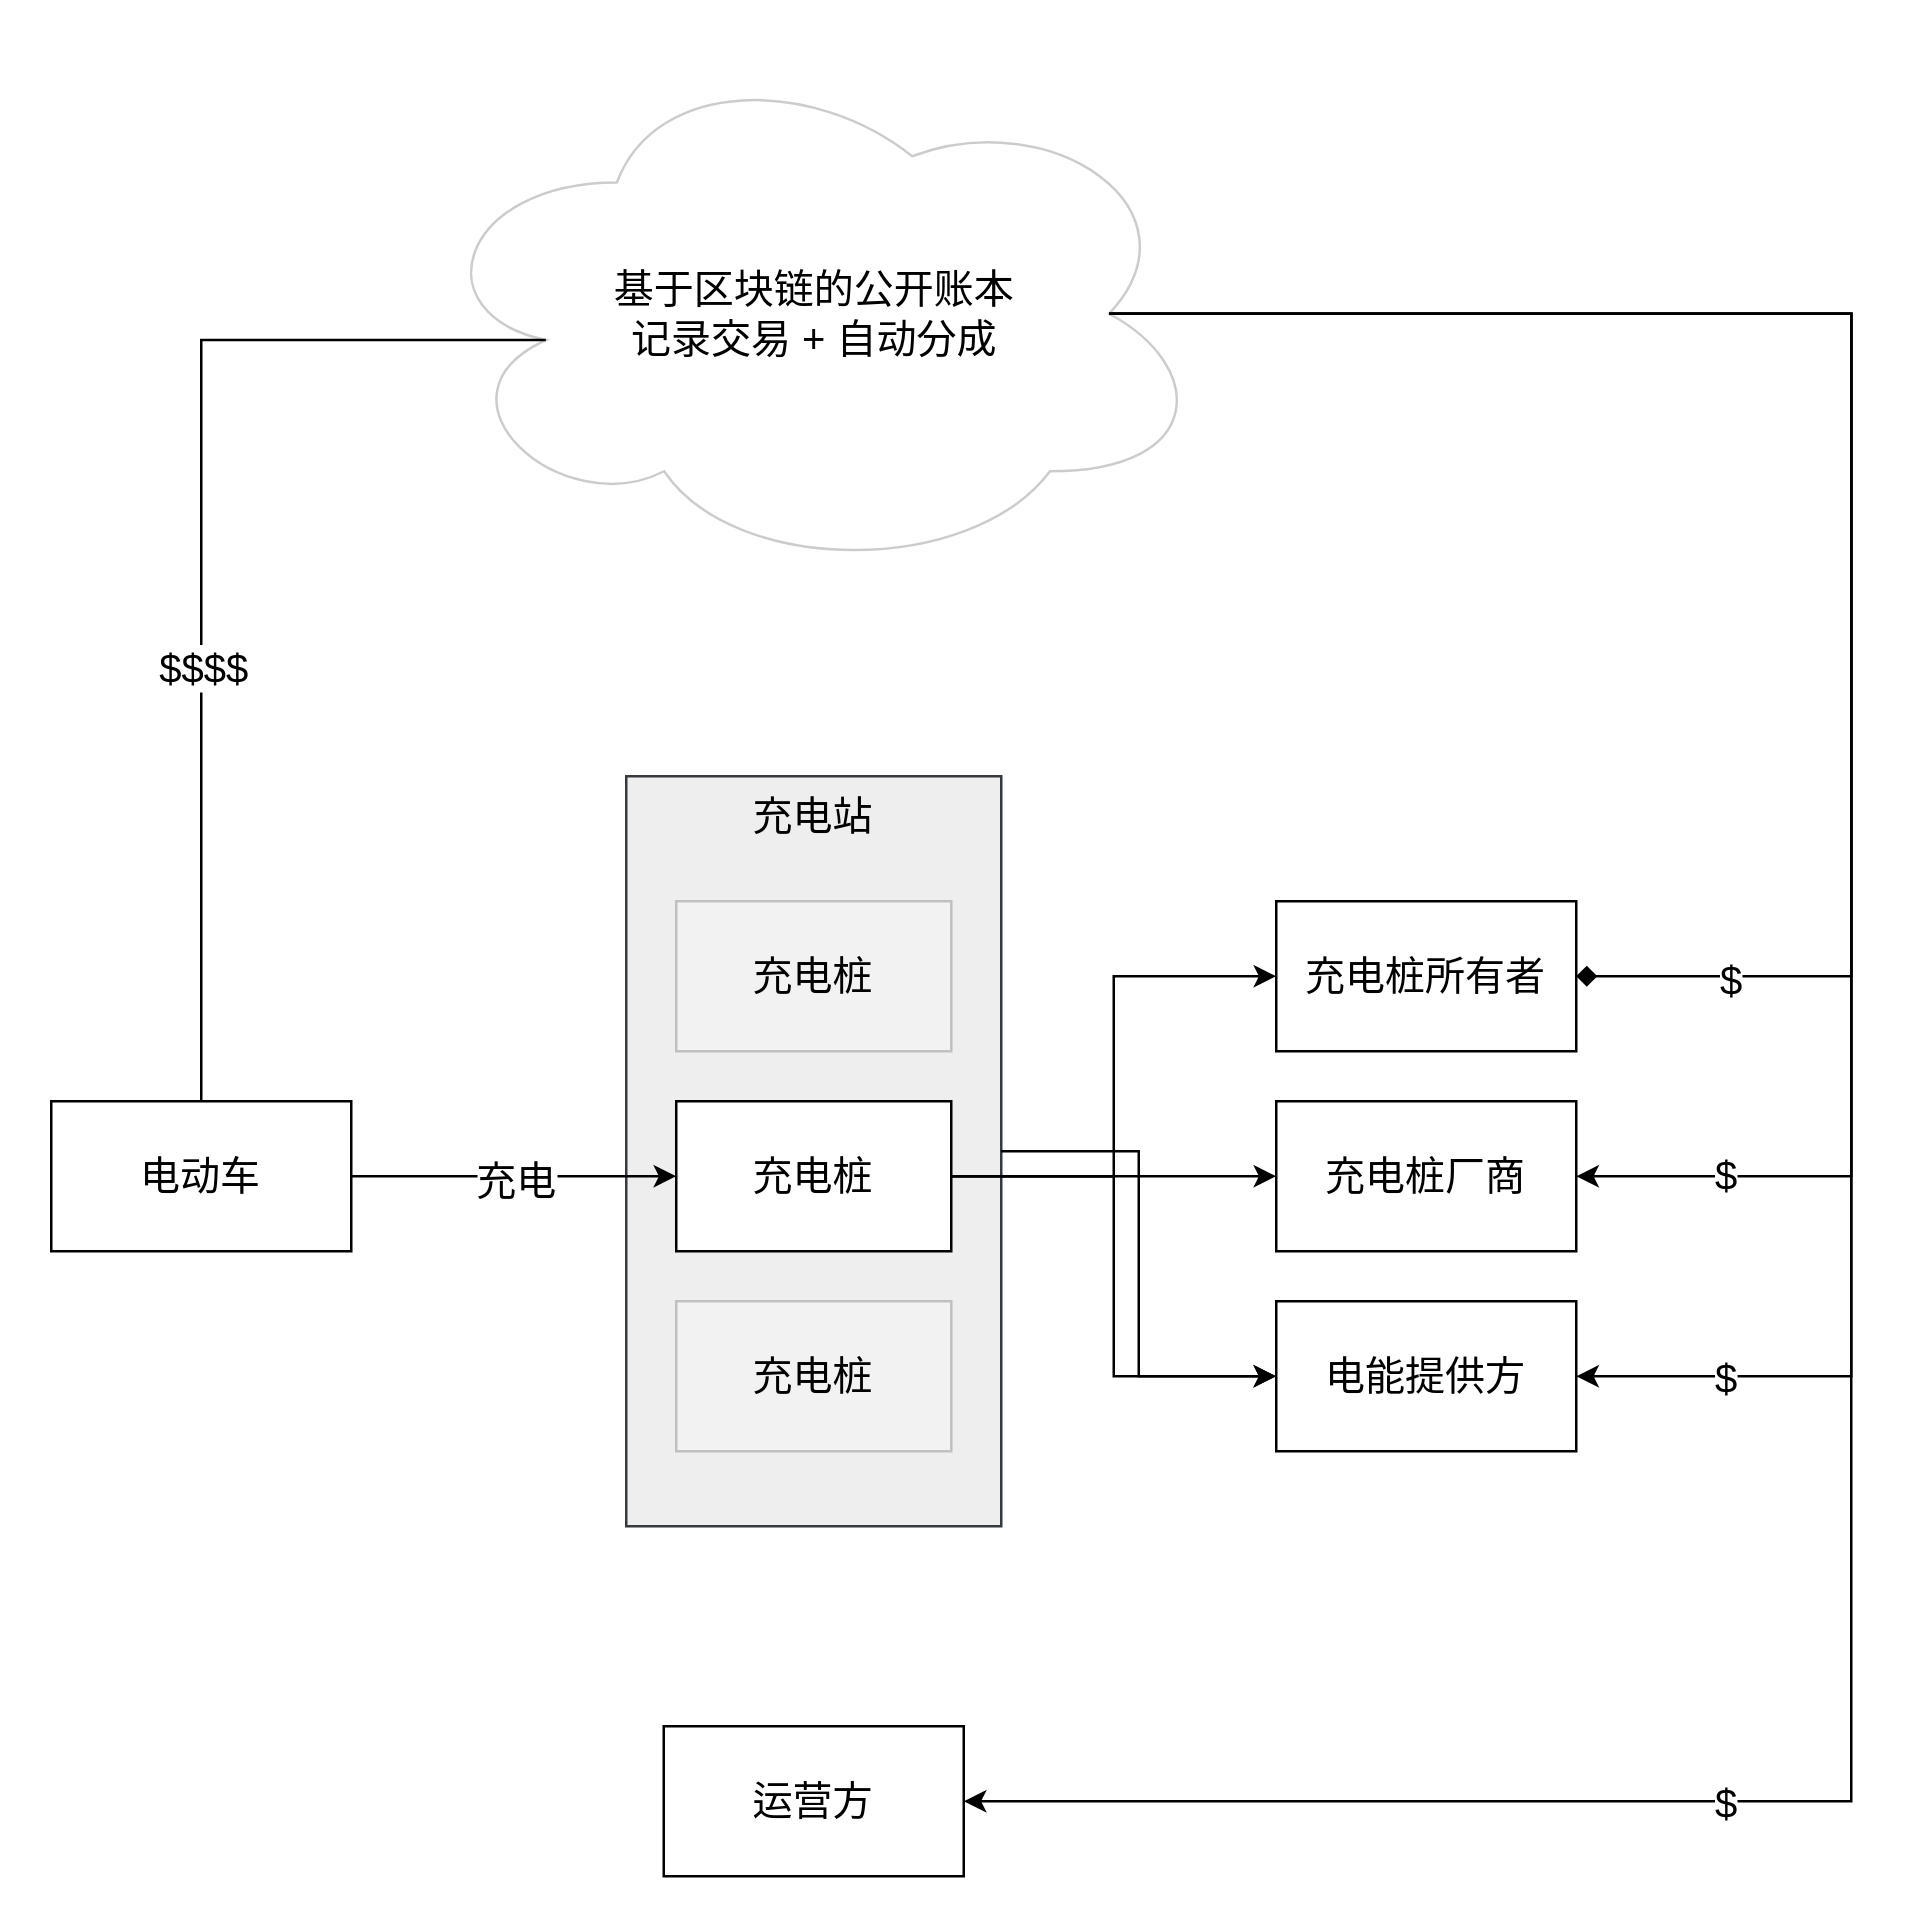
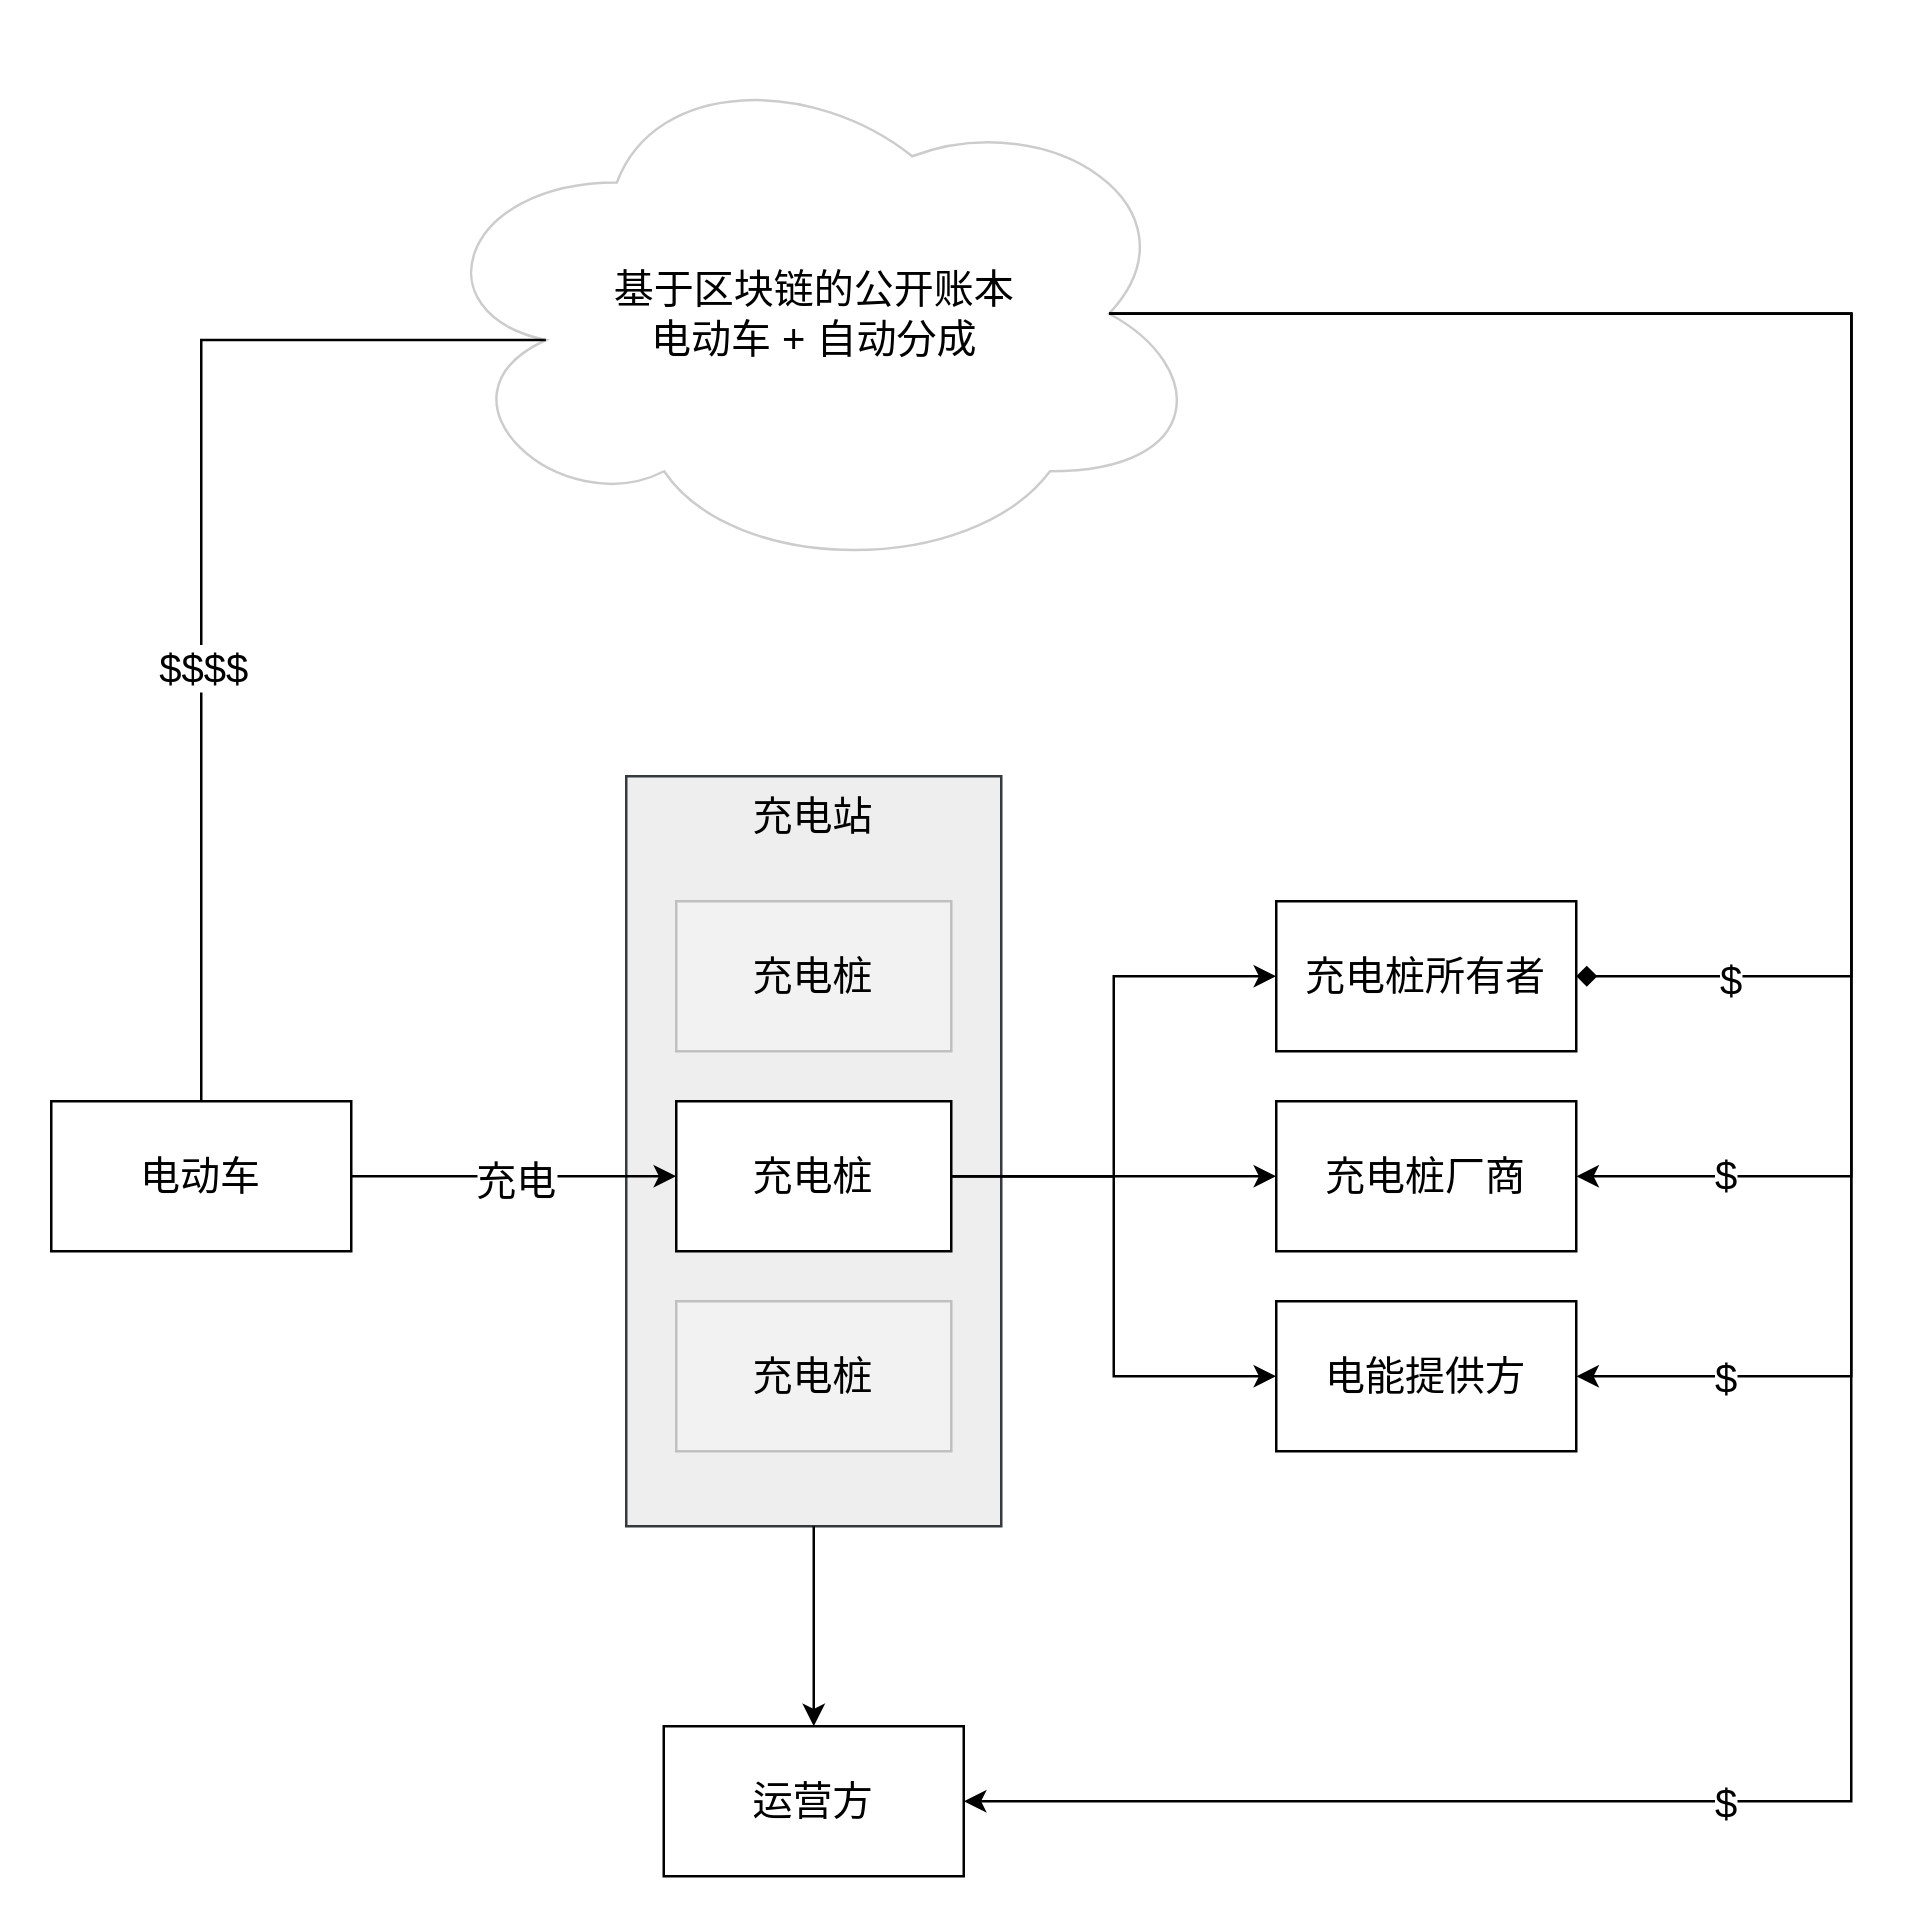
node "基于区块链的公开账本 记录交易 + 自动分成": label "基于区块链的公开账本 记录交易 + 自动分成" -> "基于区块链的公开账本 电动车 + 自动分成"
edge "充电站" -> "电能提供方": now "充电站" -> "运营方"
